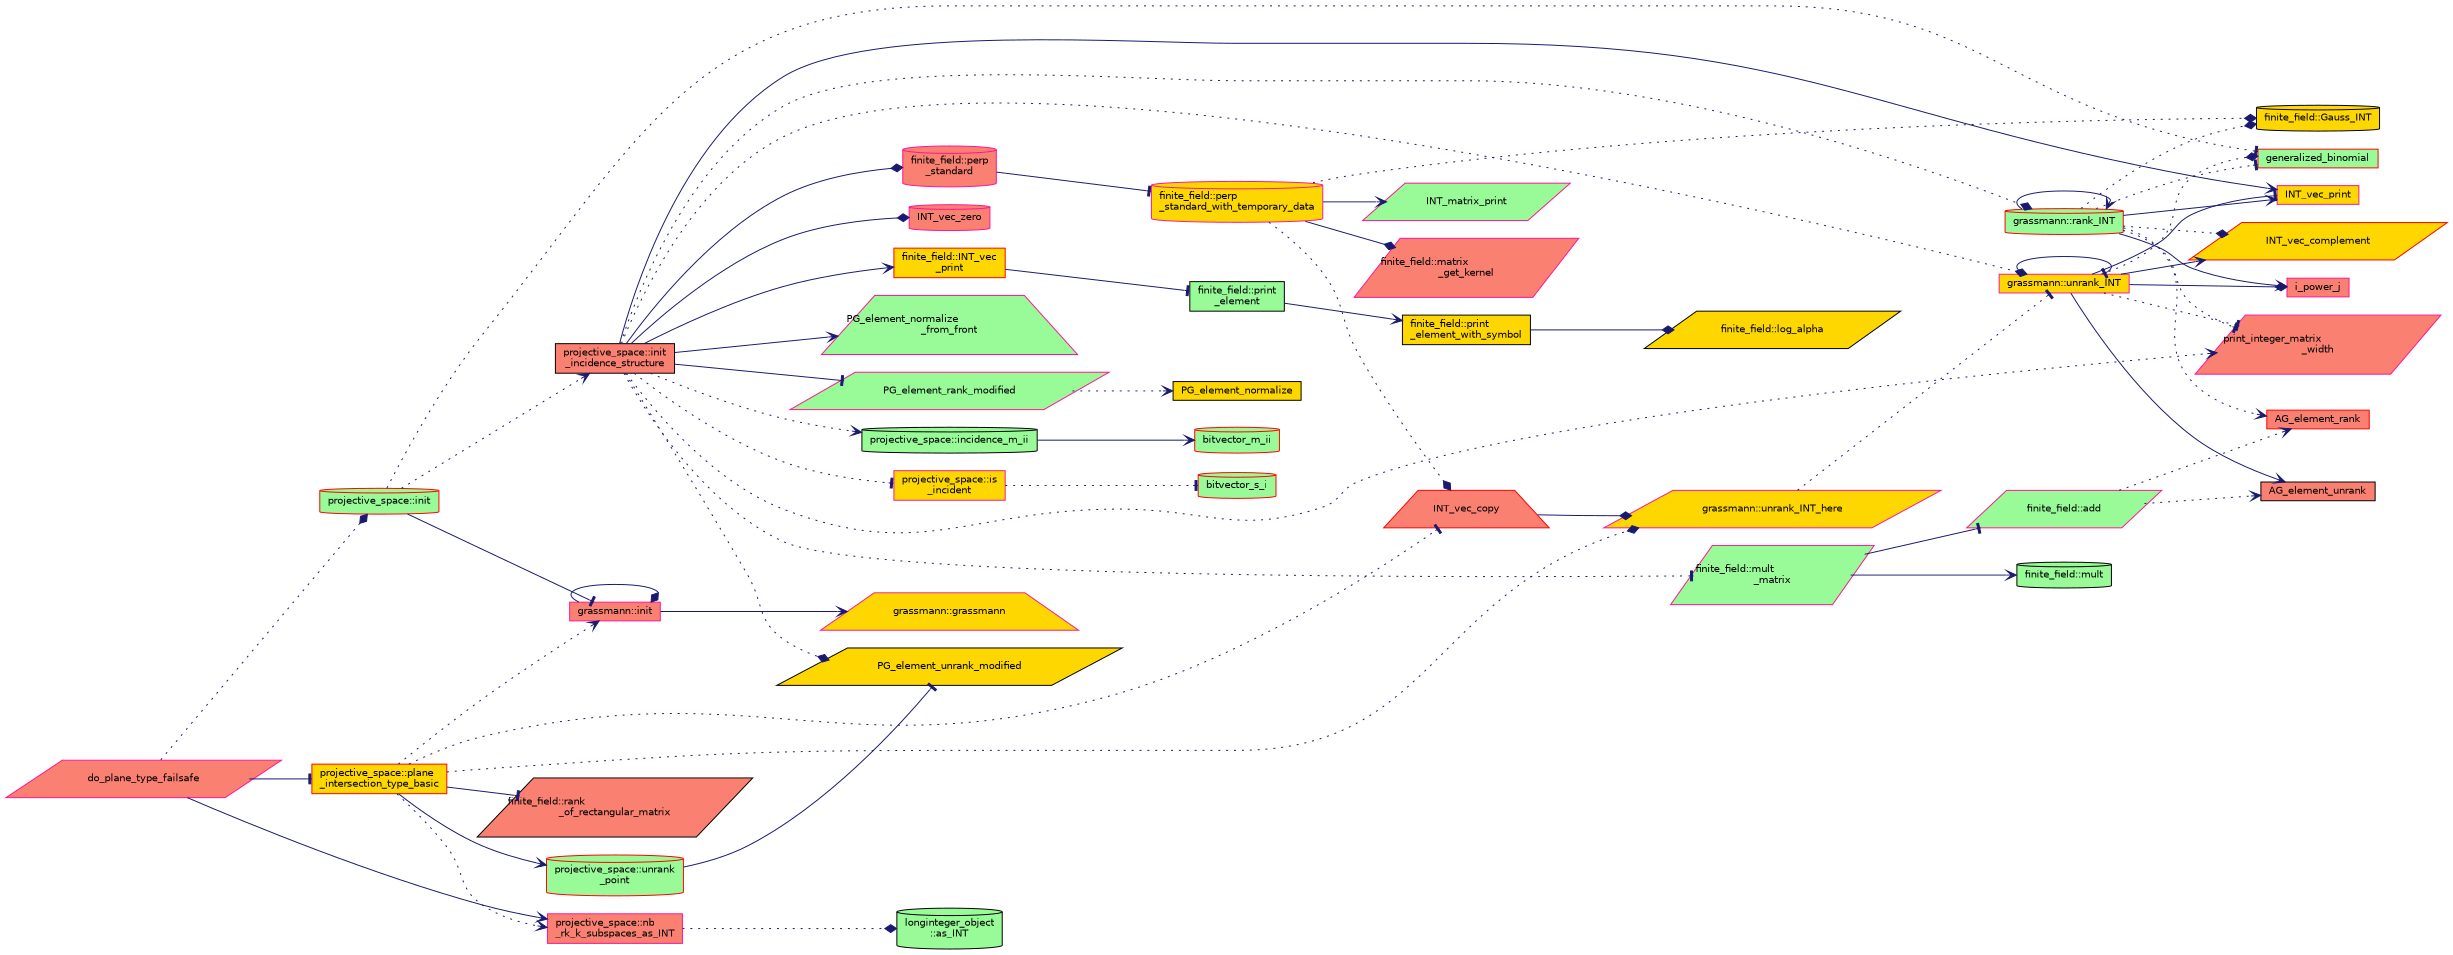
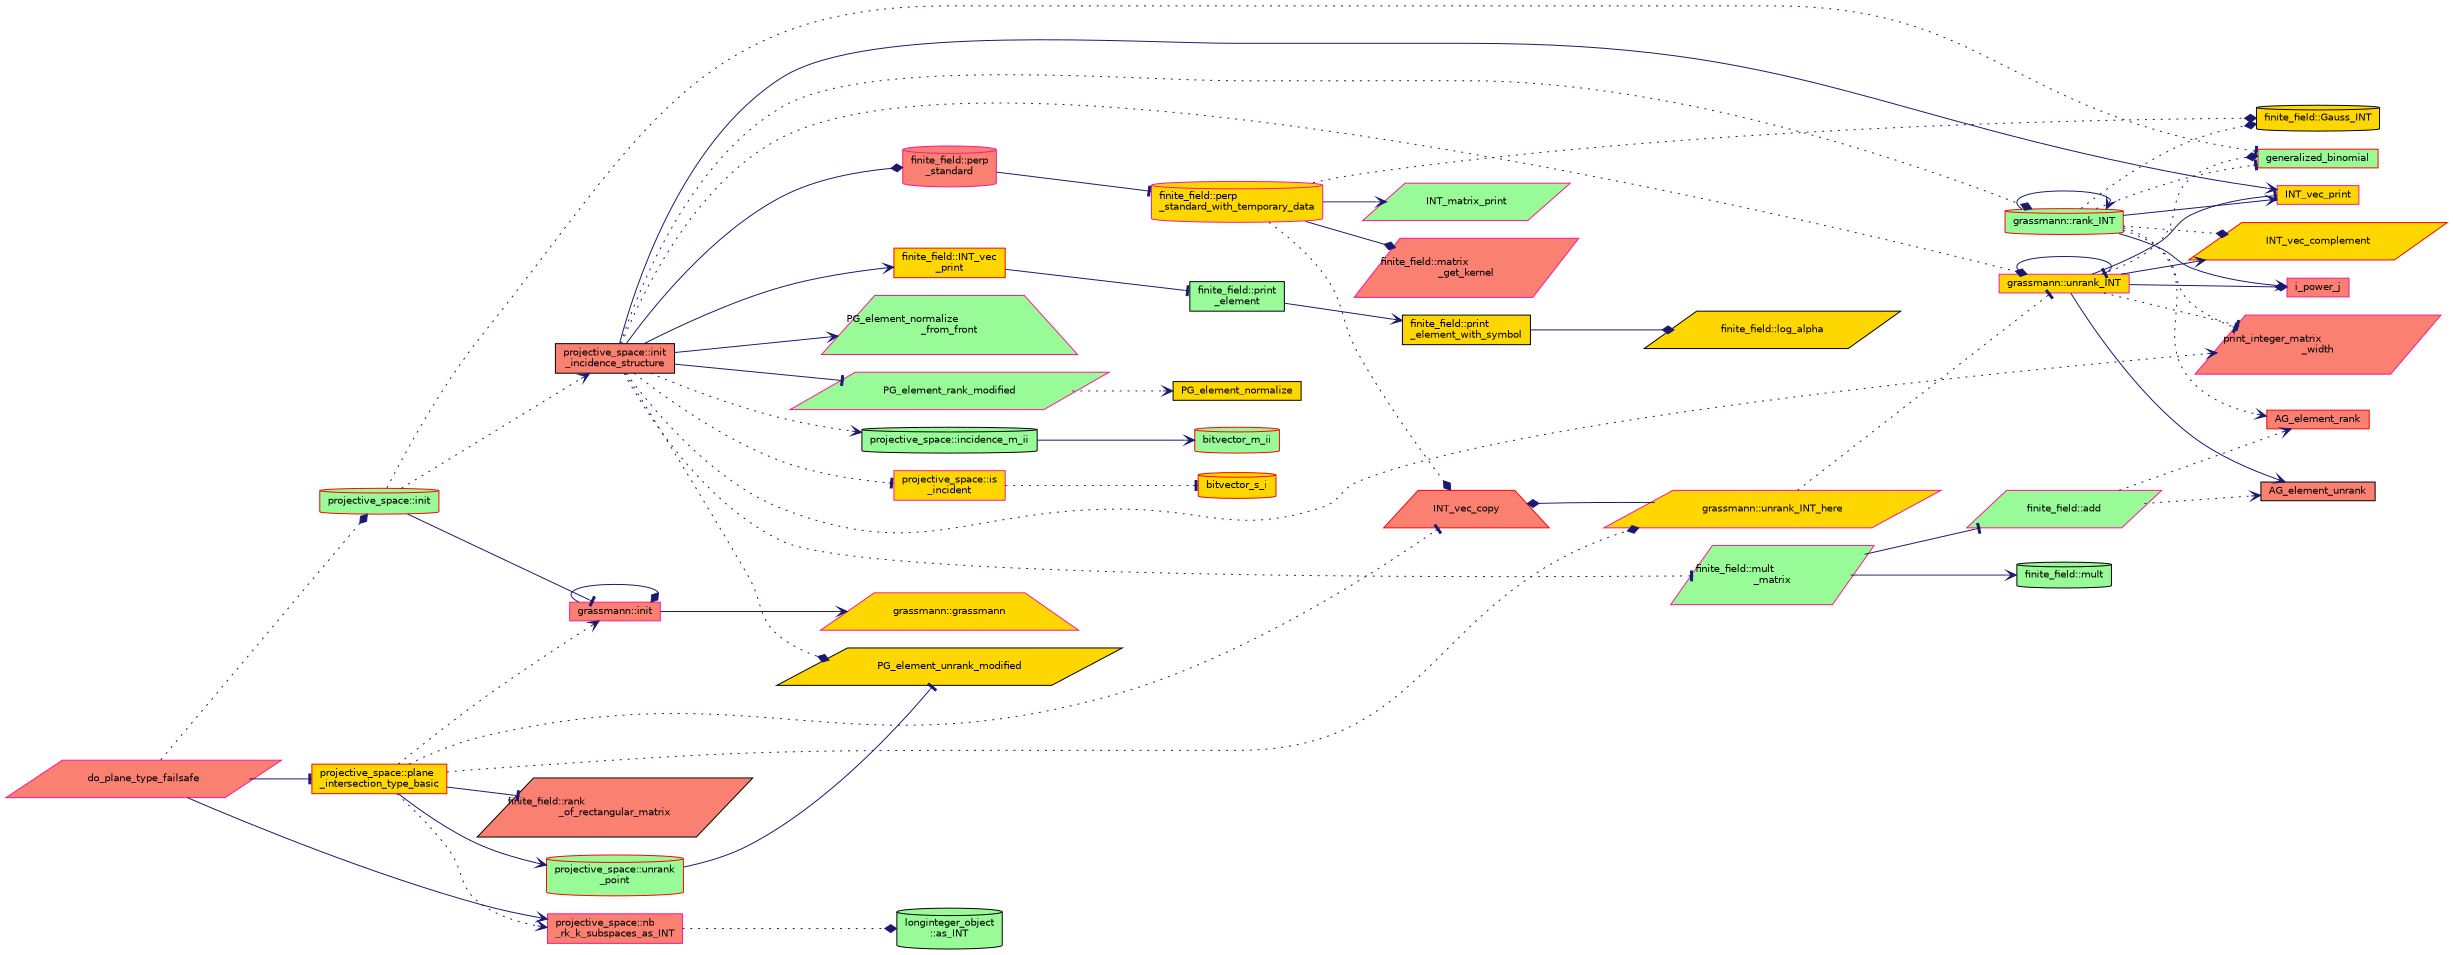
node "INT_vec_zero": removed
node "bitvector_s_i": fillcolor palegreen -> gold
edge "INT_vec_copy" -> "grassmann::unrank_INT_here": reversed
